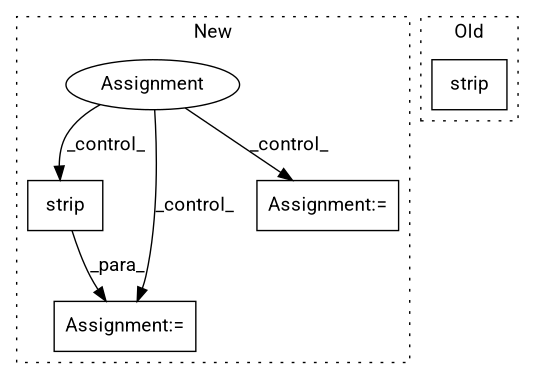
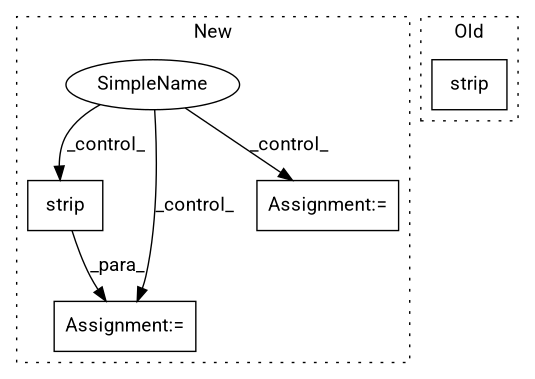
node "Assignment": label "Assignment" -> "SimpleName"
